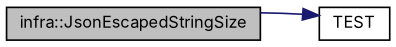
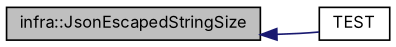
edge "infra::JsonEscapedStringSize" -> "TEST": reversed
